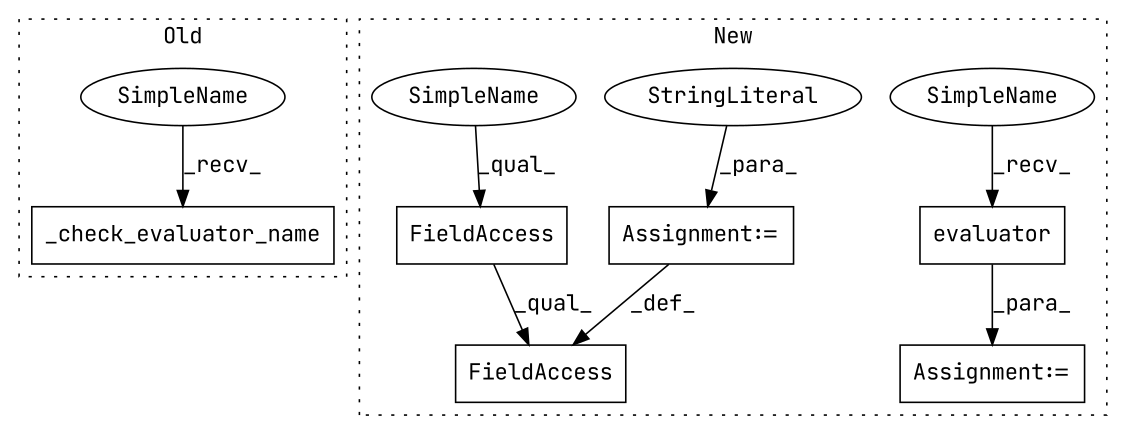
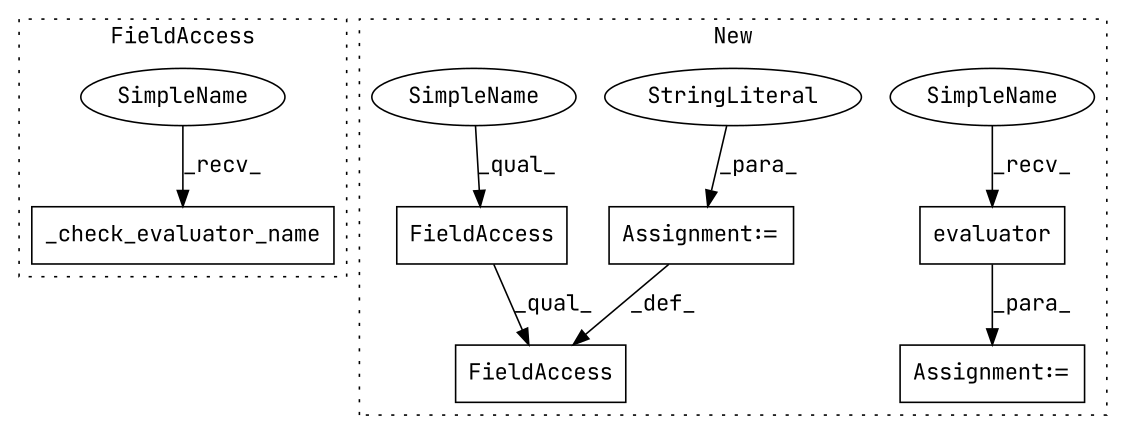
cluster "Old": label "Old" -> "FieldAccess"
